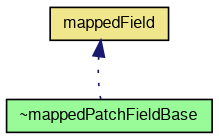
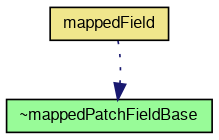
edge "~mappedPatchFieldBase" -> "mappedField": reversed
